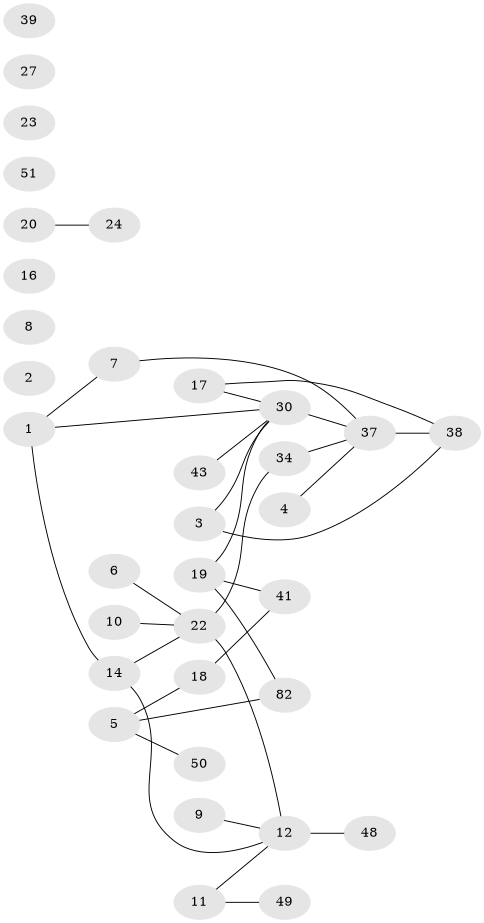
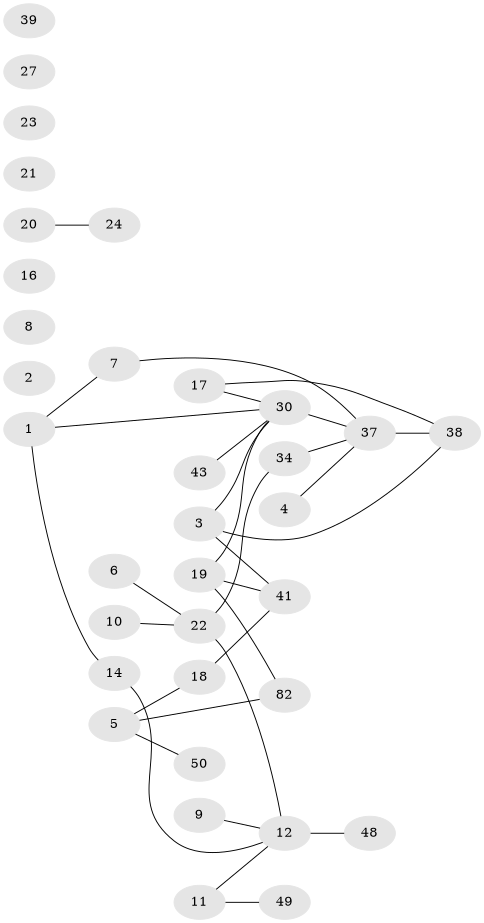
node "51": label "51" -> "21"
edge "3" -- "41": added
edge "22" -- "14": removed
